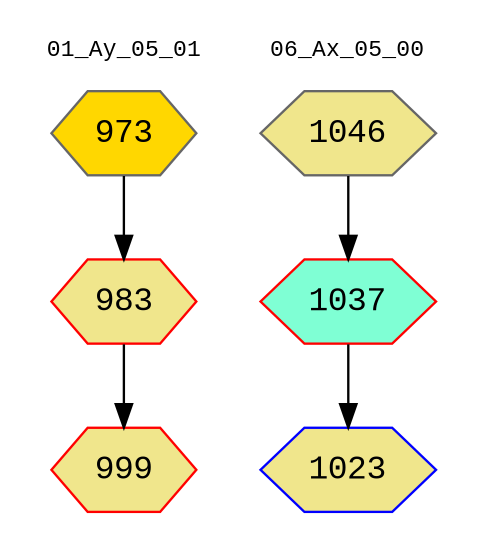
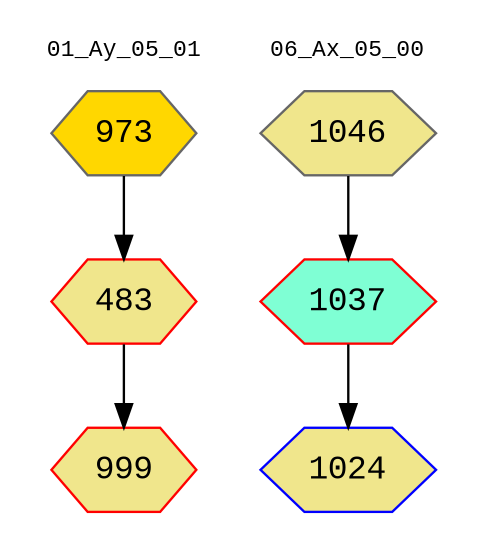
node "983": label "983" -> "483"
node "1023": label "1023" -> "1024"
